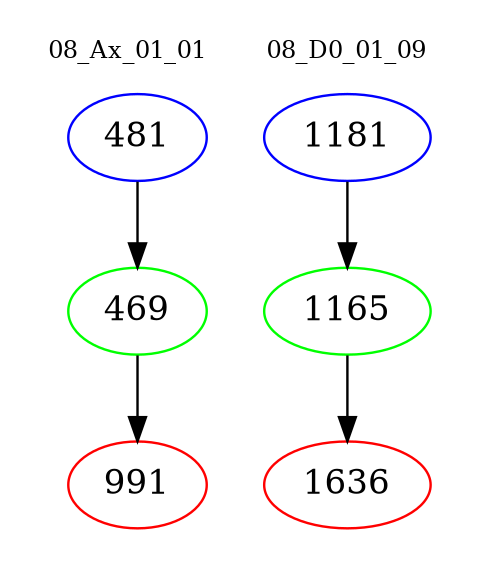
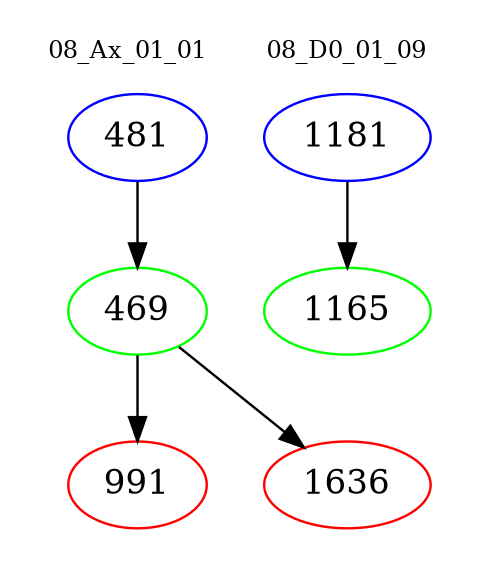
edge "1165" -> "1636": now "469" -> "1636"
